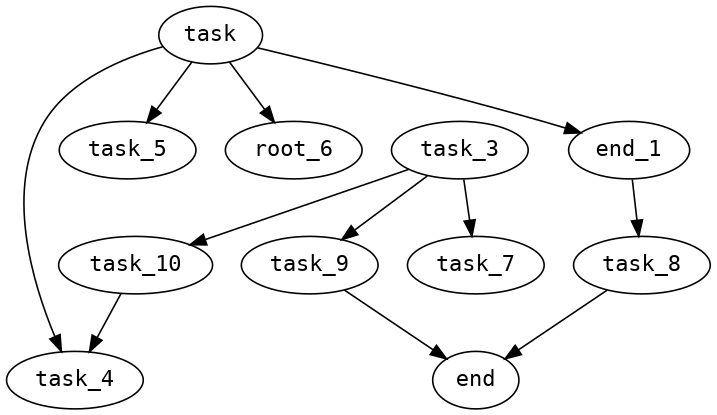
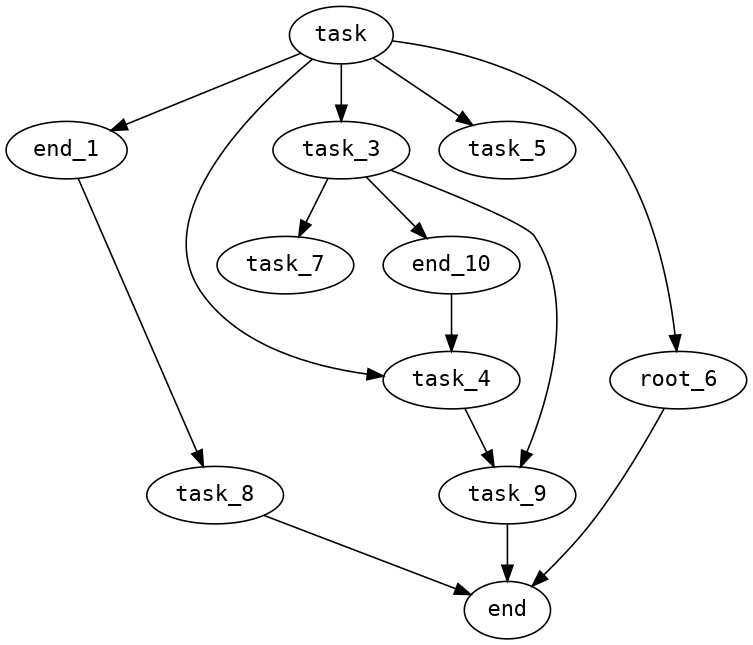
edge "task" -> "task_3": added
node "task_10": label "task_10" -> "end_10"
edge "task_4" -> "task_9": added
edge "root_6" -> "end": added
